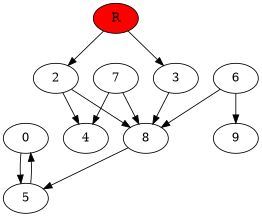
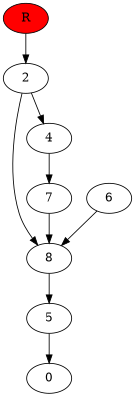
node "3": removed
edge "7" -> "4": reversed
node "9": removed
edge "0" -> "5": removed
